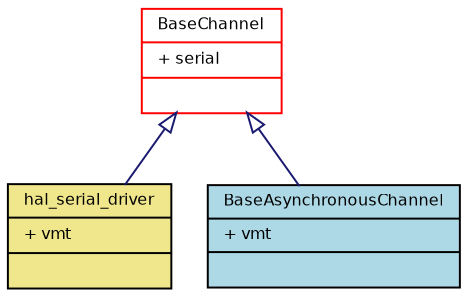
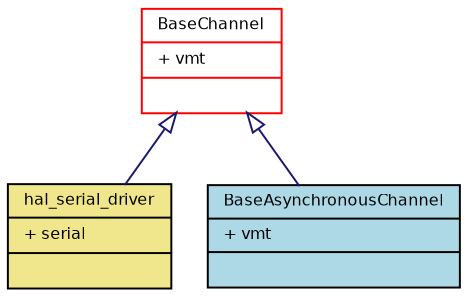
node "BaseChannel": text "+ serial" -> "+ vmt"
node "hal_serial_driver": text "+ vmt" -> "+ serial"
